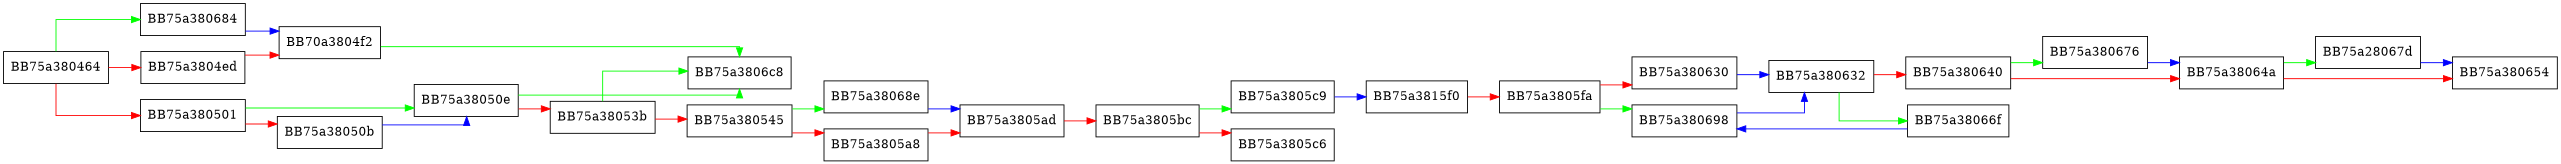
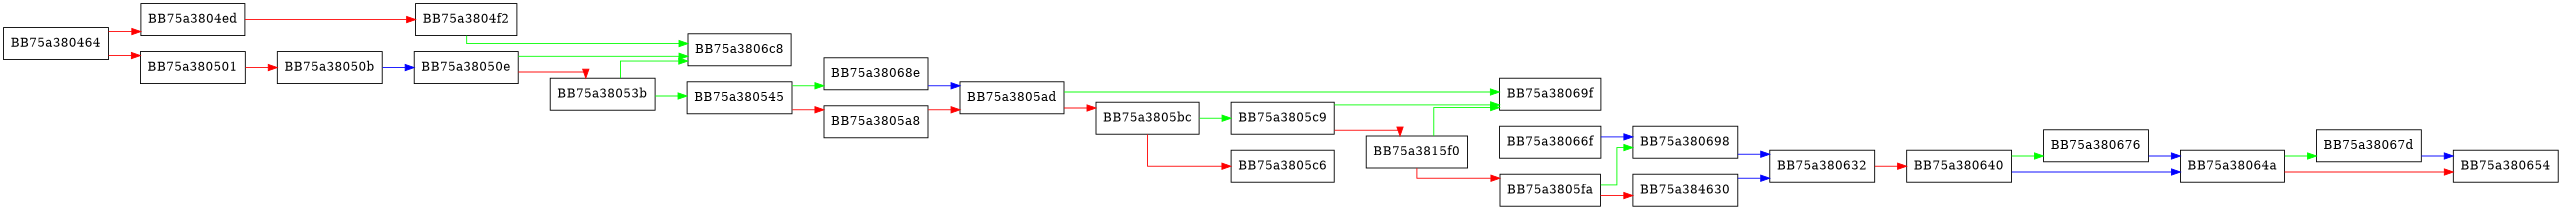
node "BB75a380684": removed
node "BB70a3804f2": label "BB70a3804f2" -> "BB75a3804f2"
node "BB75a28067d": label "BB75a28067d" -> "BB75a38067d"
node "BB75a380630": label "BB75a380630" -> "BB75a384630"
edge "BB75a380640" -> "BB75a38064a": color red -> blue
node "BB75a38069f": added
edge "BB75a3805c9" -> "BB75a3815f0": color blue -> red
edge "BB75a380501" -> "BB75a38050e": removed
edge "BB75a38053b" -> "BB75a380545": color red -> green
edge "BB75a380632" -> "BB75a38066f": removed
